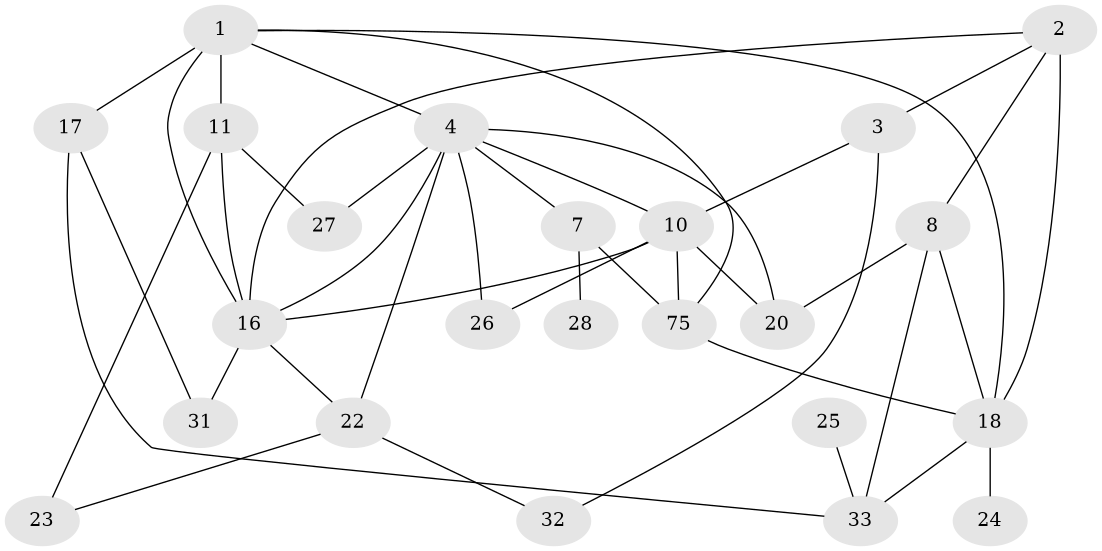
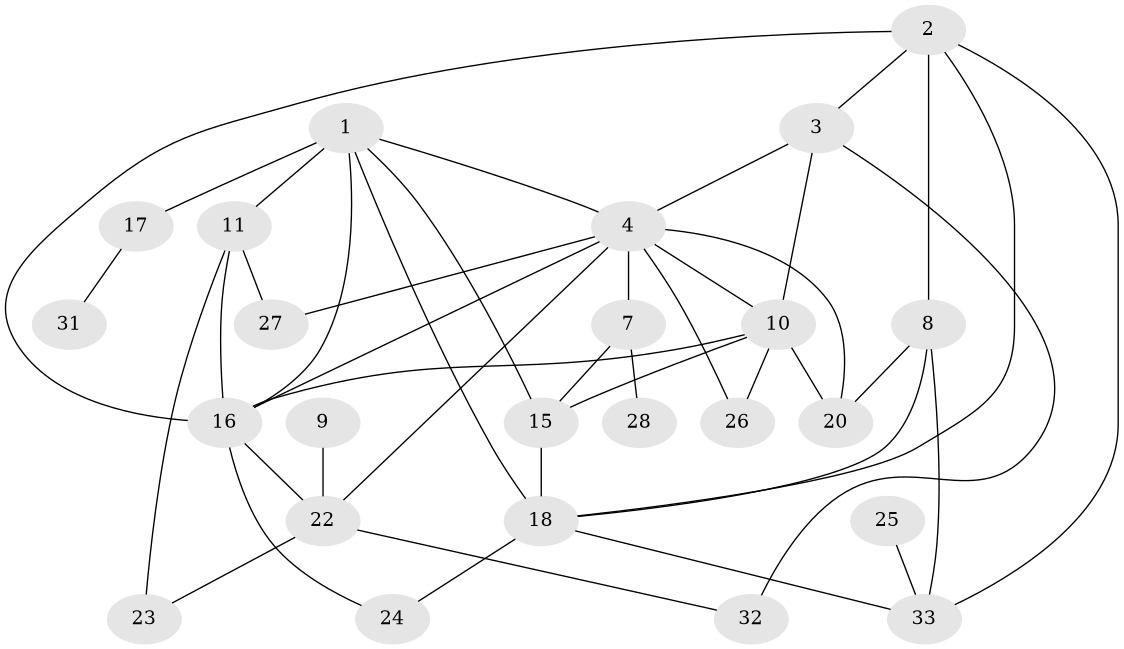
edge "3" -- "4": added
node "75": label "75" -> "15"
edge "16" -- "31": now "16" -- "24"
node "9": added
edge "17" -- "33": now "2" -- "33"
